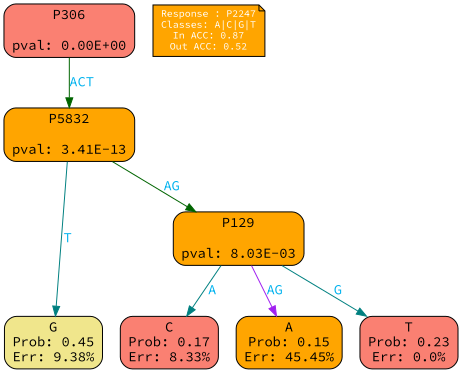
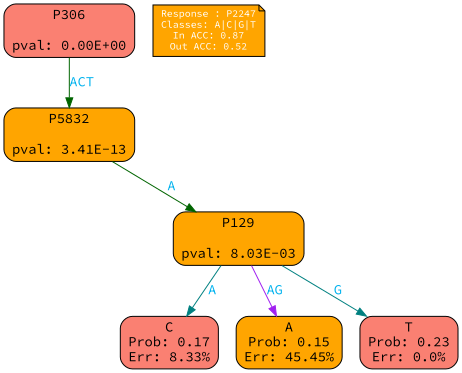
edge "P5832 pval: 3.41E-13" -> "P129 pval: 8.03E-03": label "AG" -> "A"
node "G Prob: 0.45 Err: 9.38%": removed
